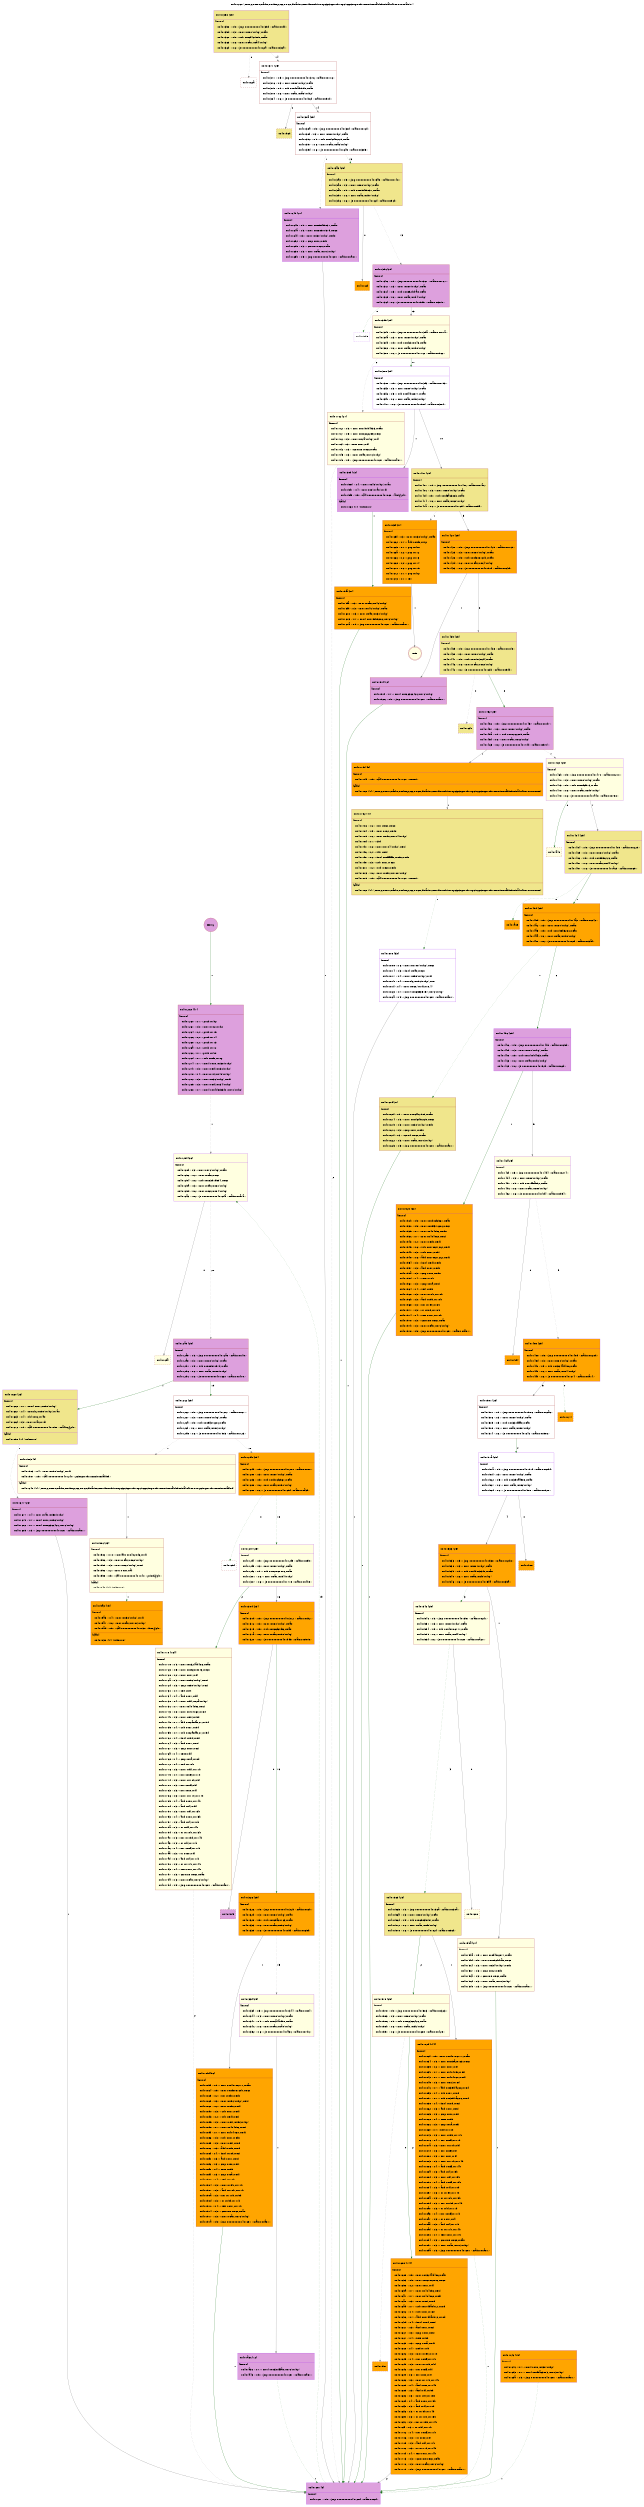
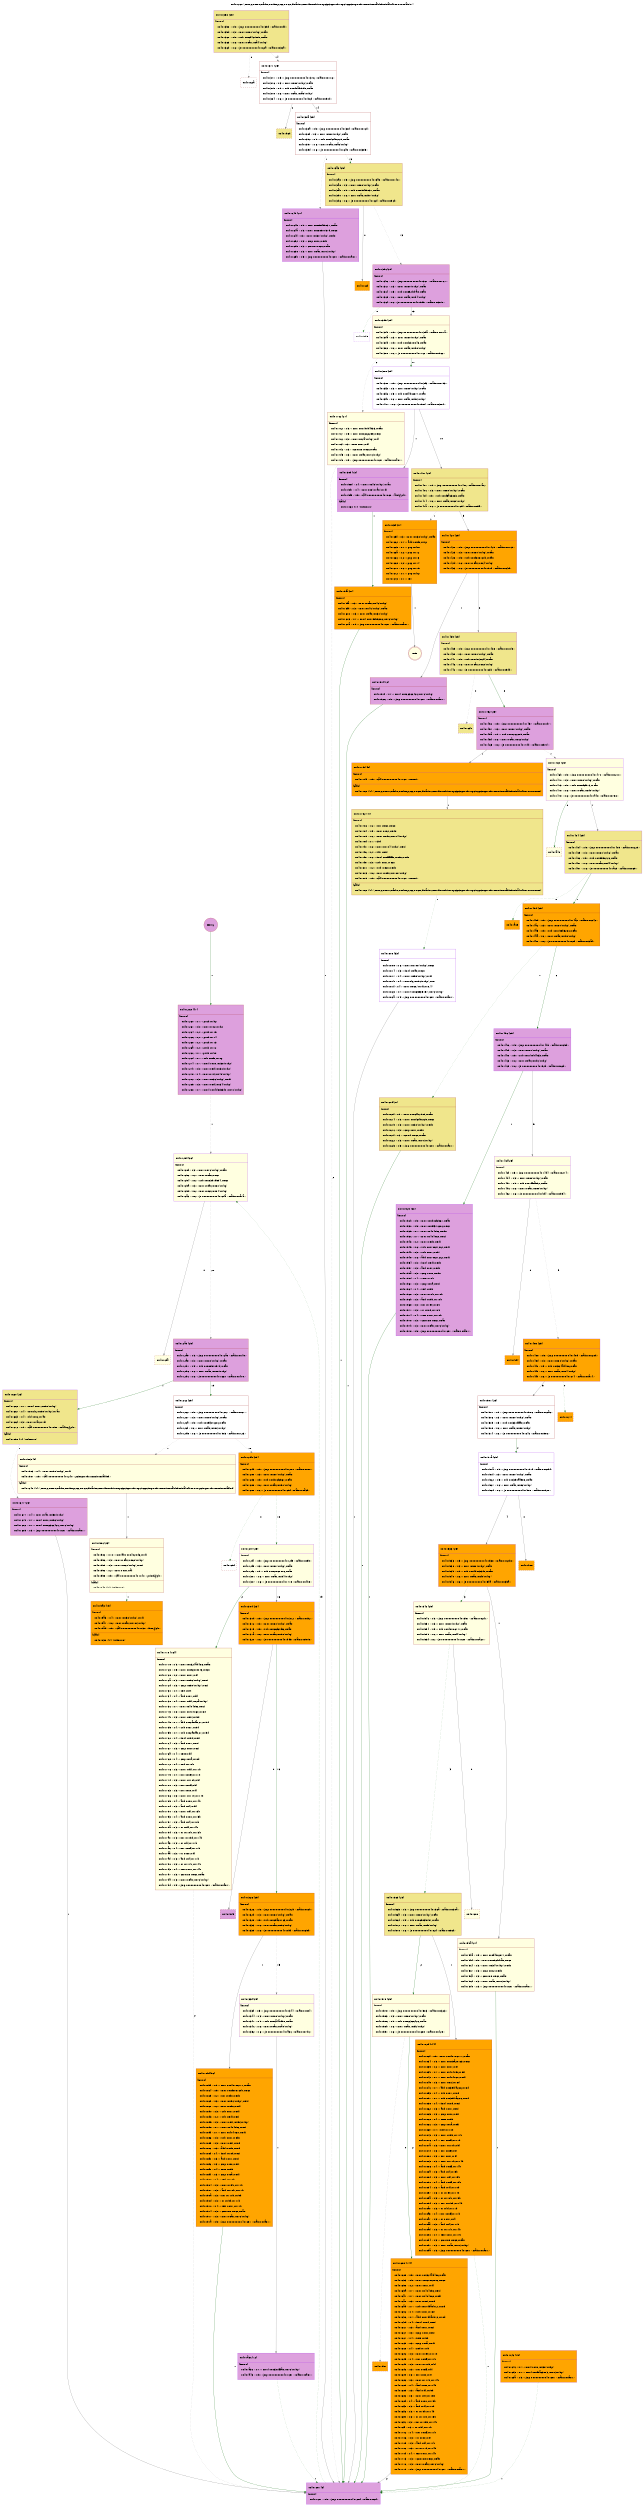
node "0x40192b [88]": fillcolor orange -> plum
